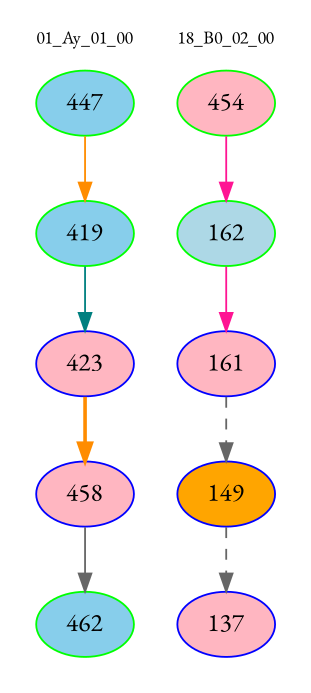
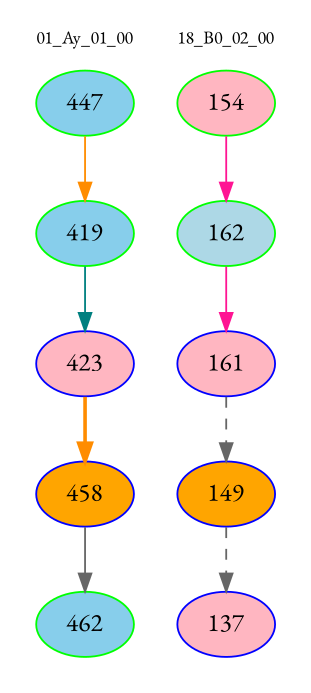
node "454": label "454" -> "154"
node "458": fillcolor lightpink -> orange
